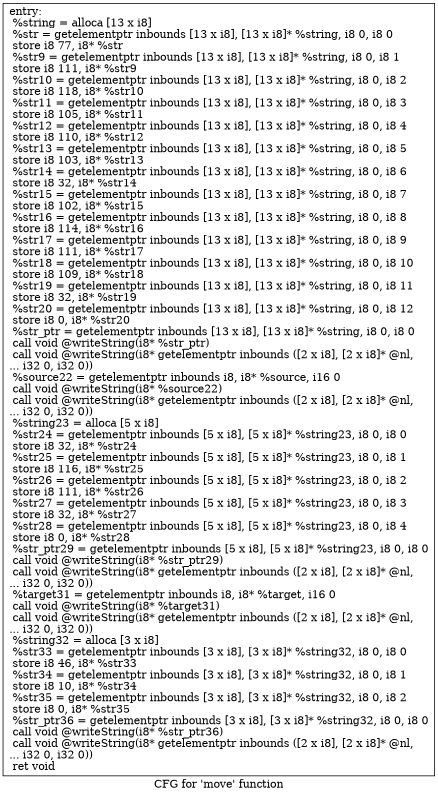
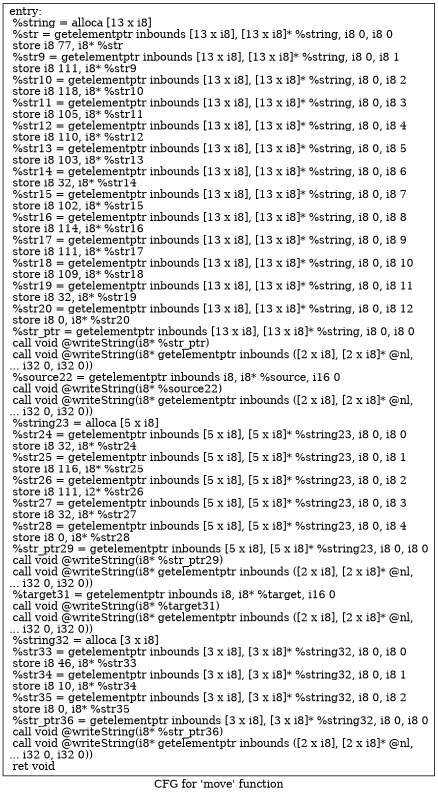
node "entry:": text "store i8 111, i8* %str26" -> "store i8 111, i2* %str26"
